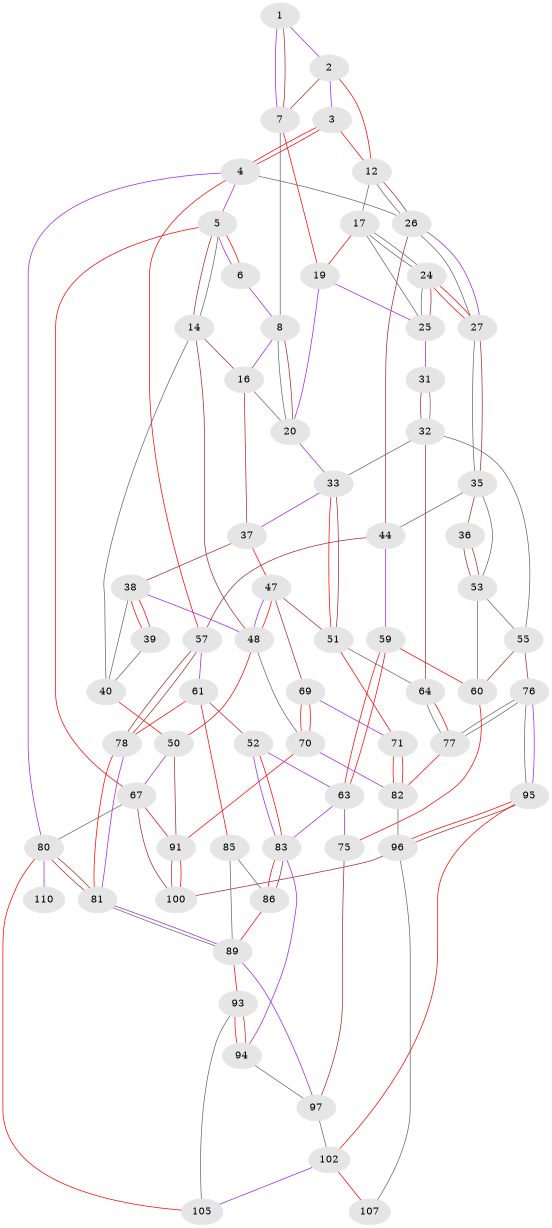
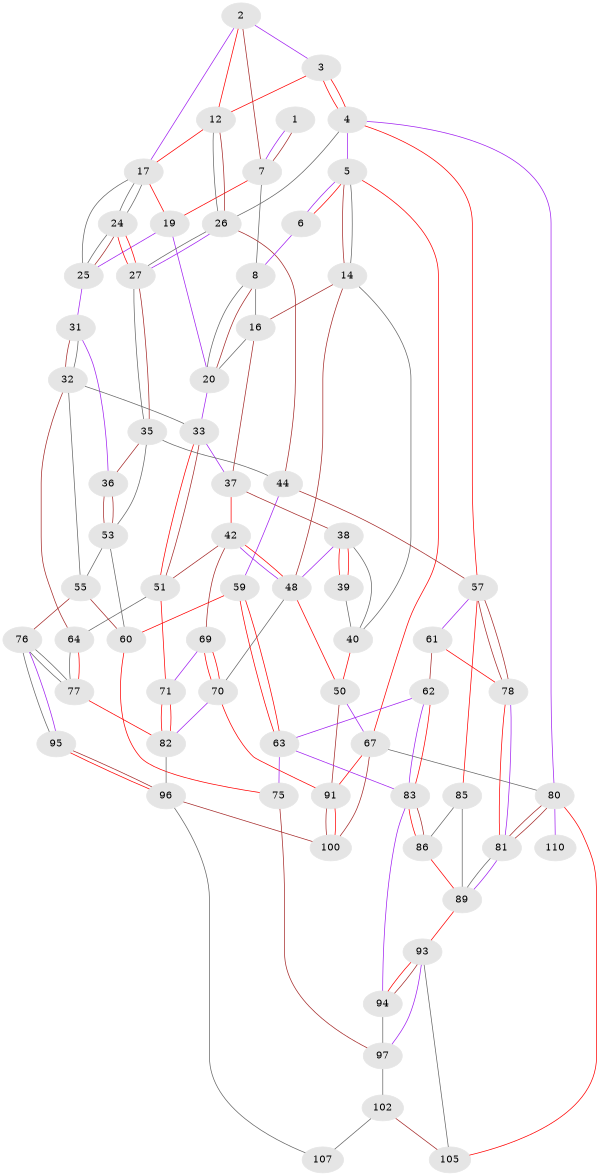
edge "1" -- "2": now "17" -- "2"
edge "12" -- "17": color gray40 -> red
edge "8" -- "16": color purple -> gray40
edge "31" -- "36": added
node "47": label "47" -> "42"
node "52": label "52" -> "62"
edge "61" -- "85": now "57" -- "85"
edge "95" -- "102": removed
edge "89" -- "97": now "93" -- "97"
edge "102" -- "105": color purple -> brown
edge "102" -- "107": color red -> gray40
